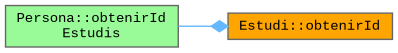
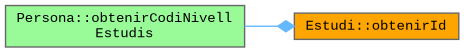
node "Persona::obtenirId Estudis": label "Persona::obtenirId Estudis" -> "Persona::obtenirCodiNivell Estudis"
